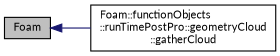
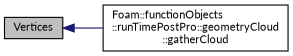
node "Foam": label "Foam" -> "Vertices"
